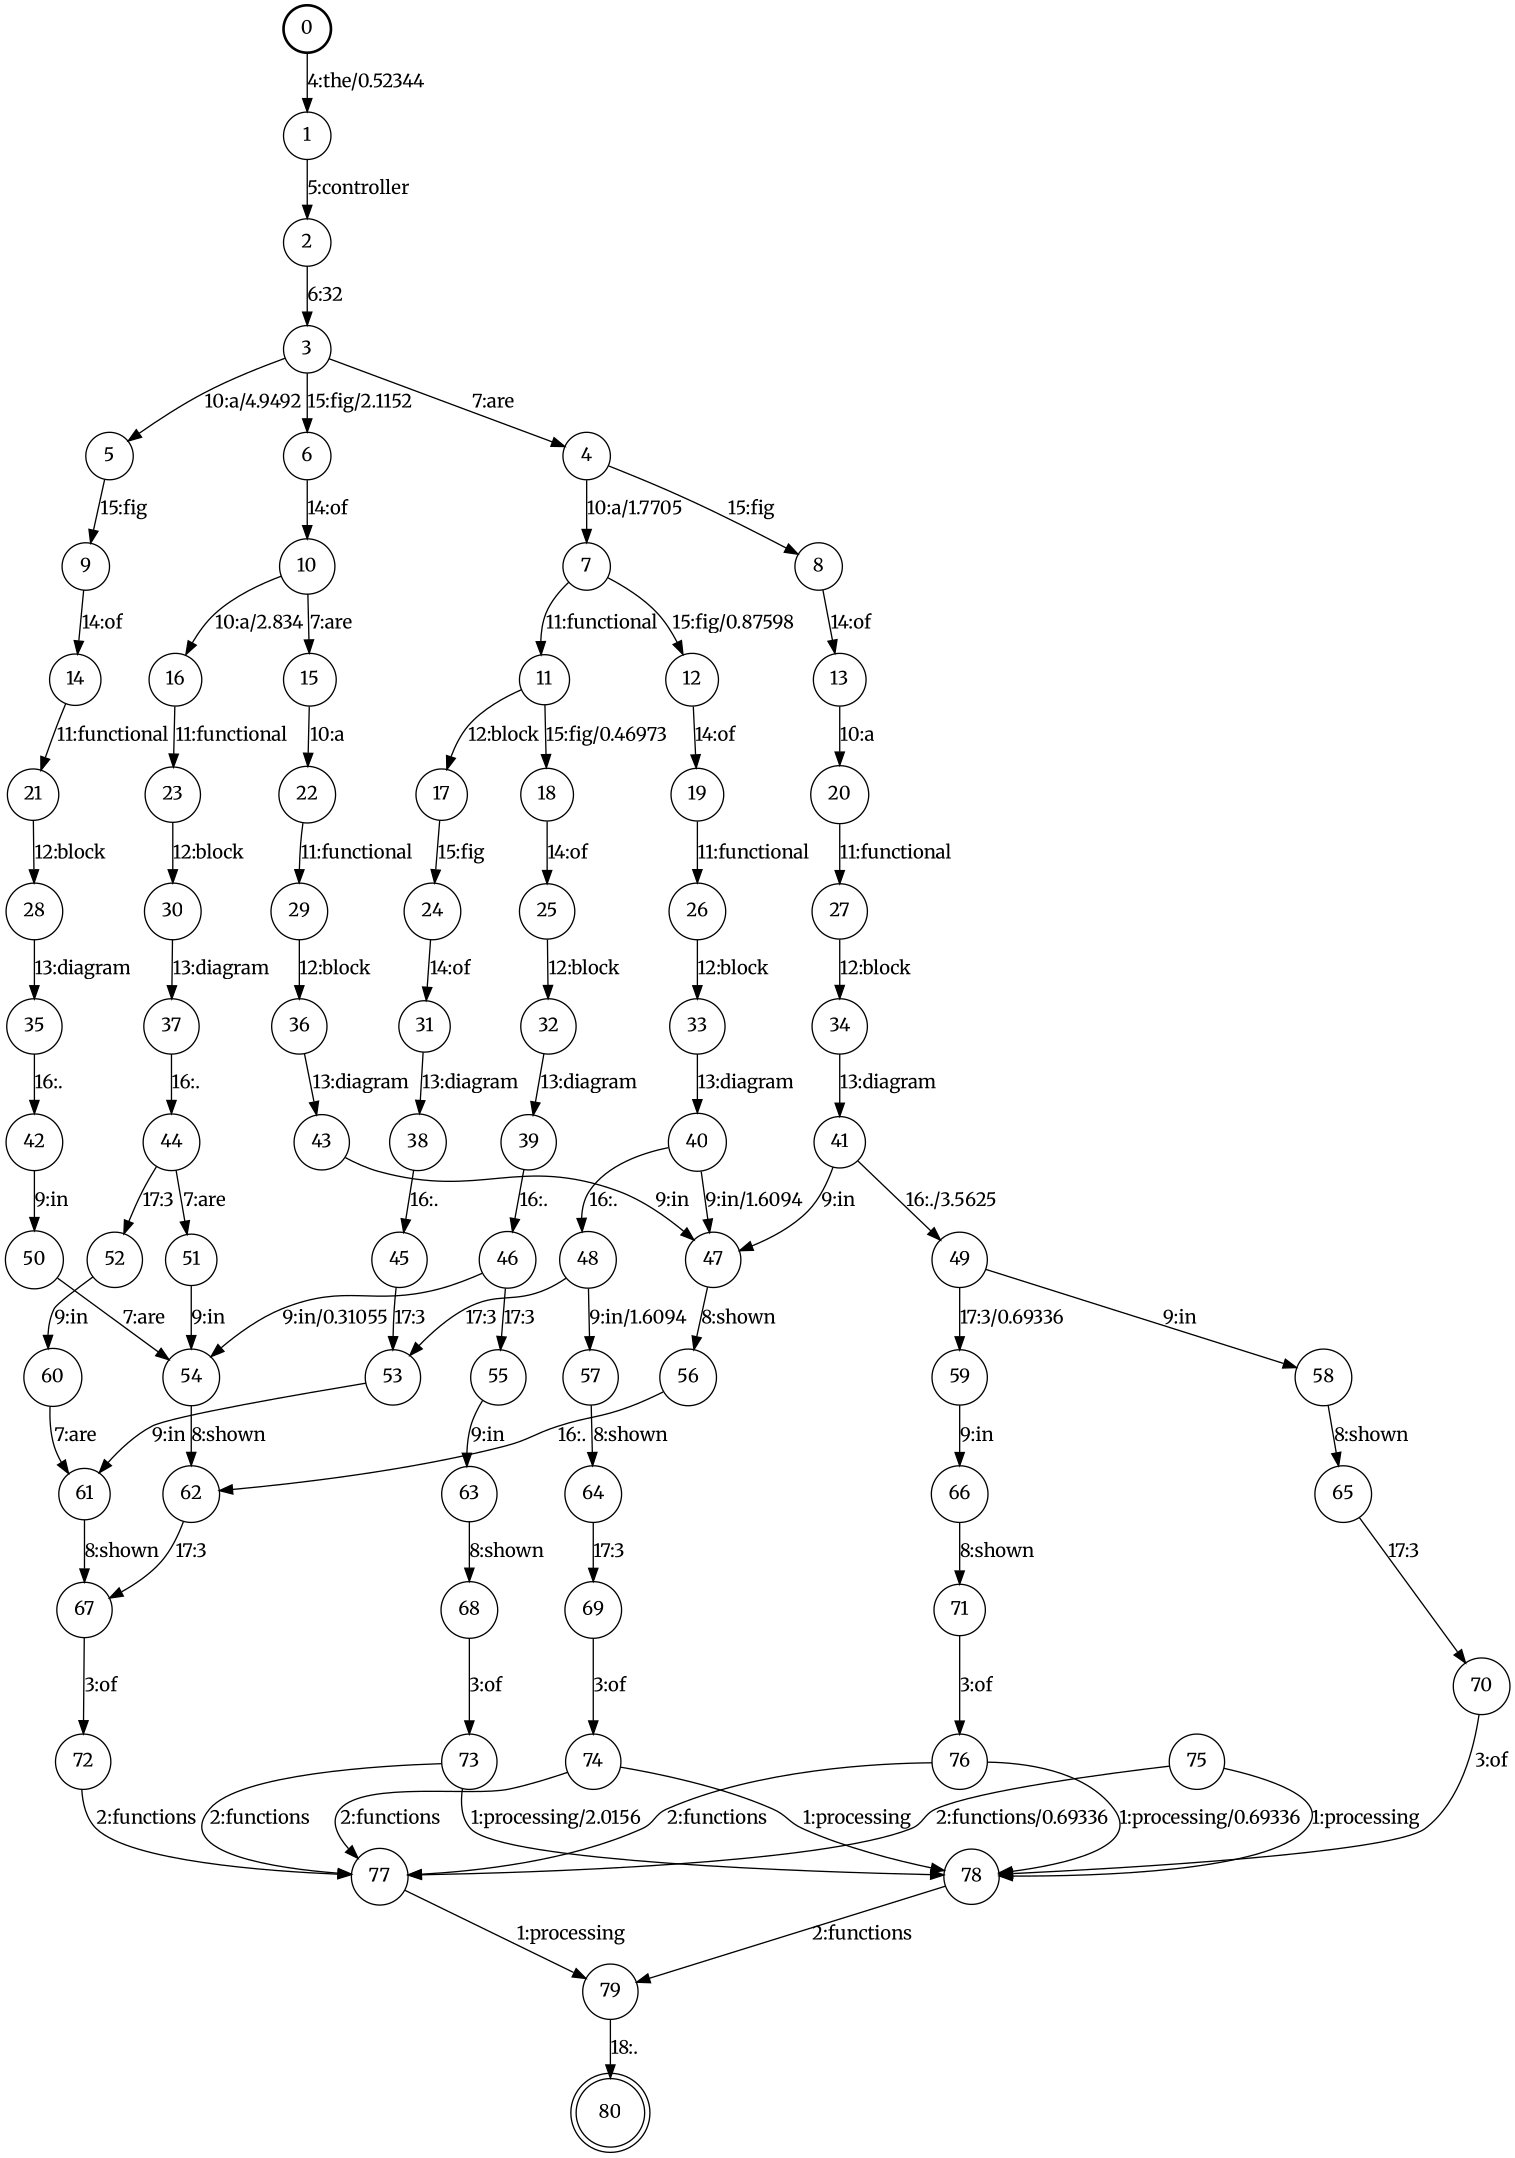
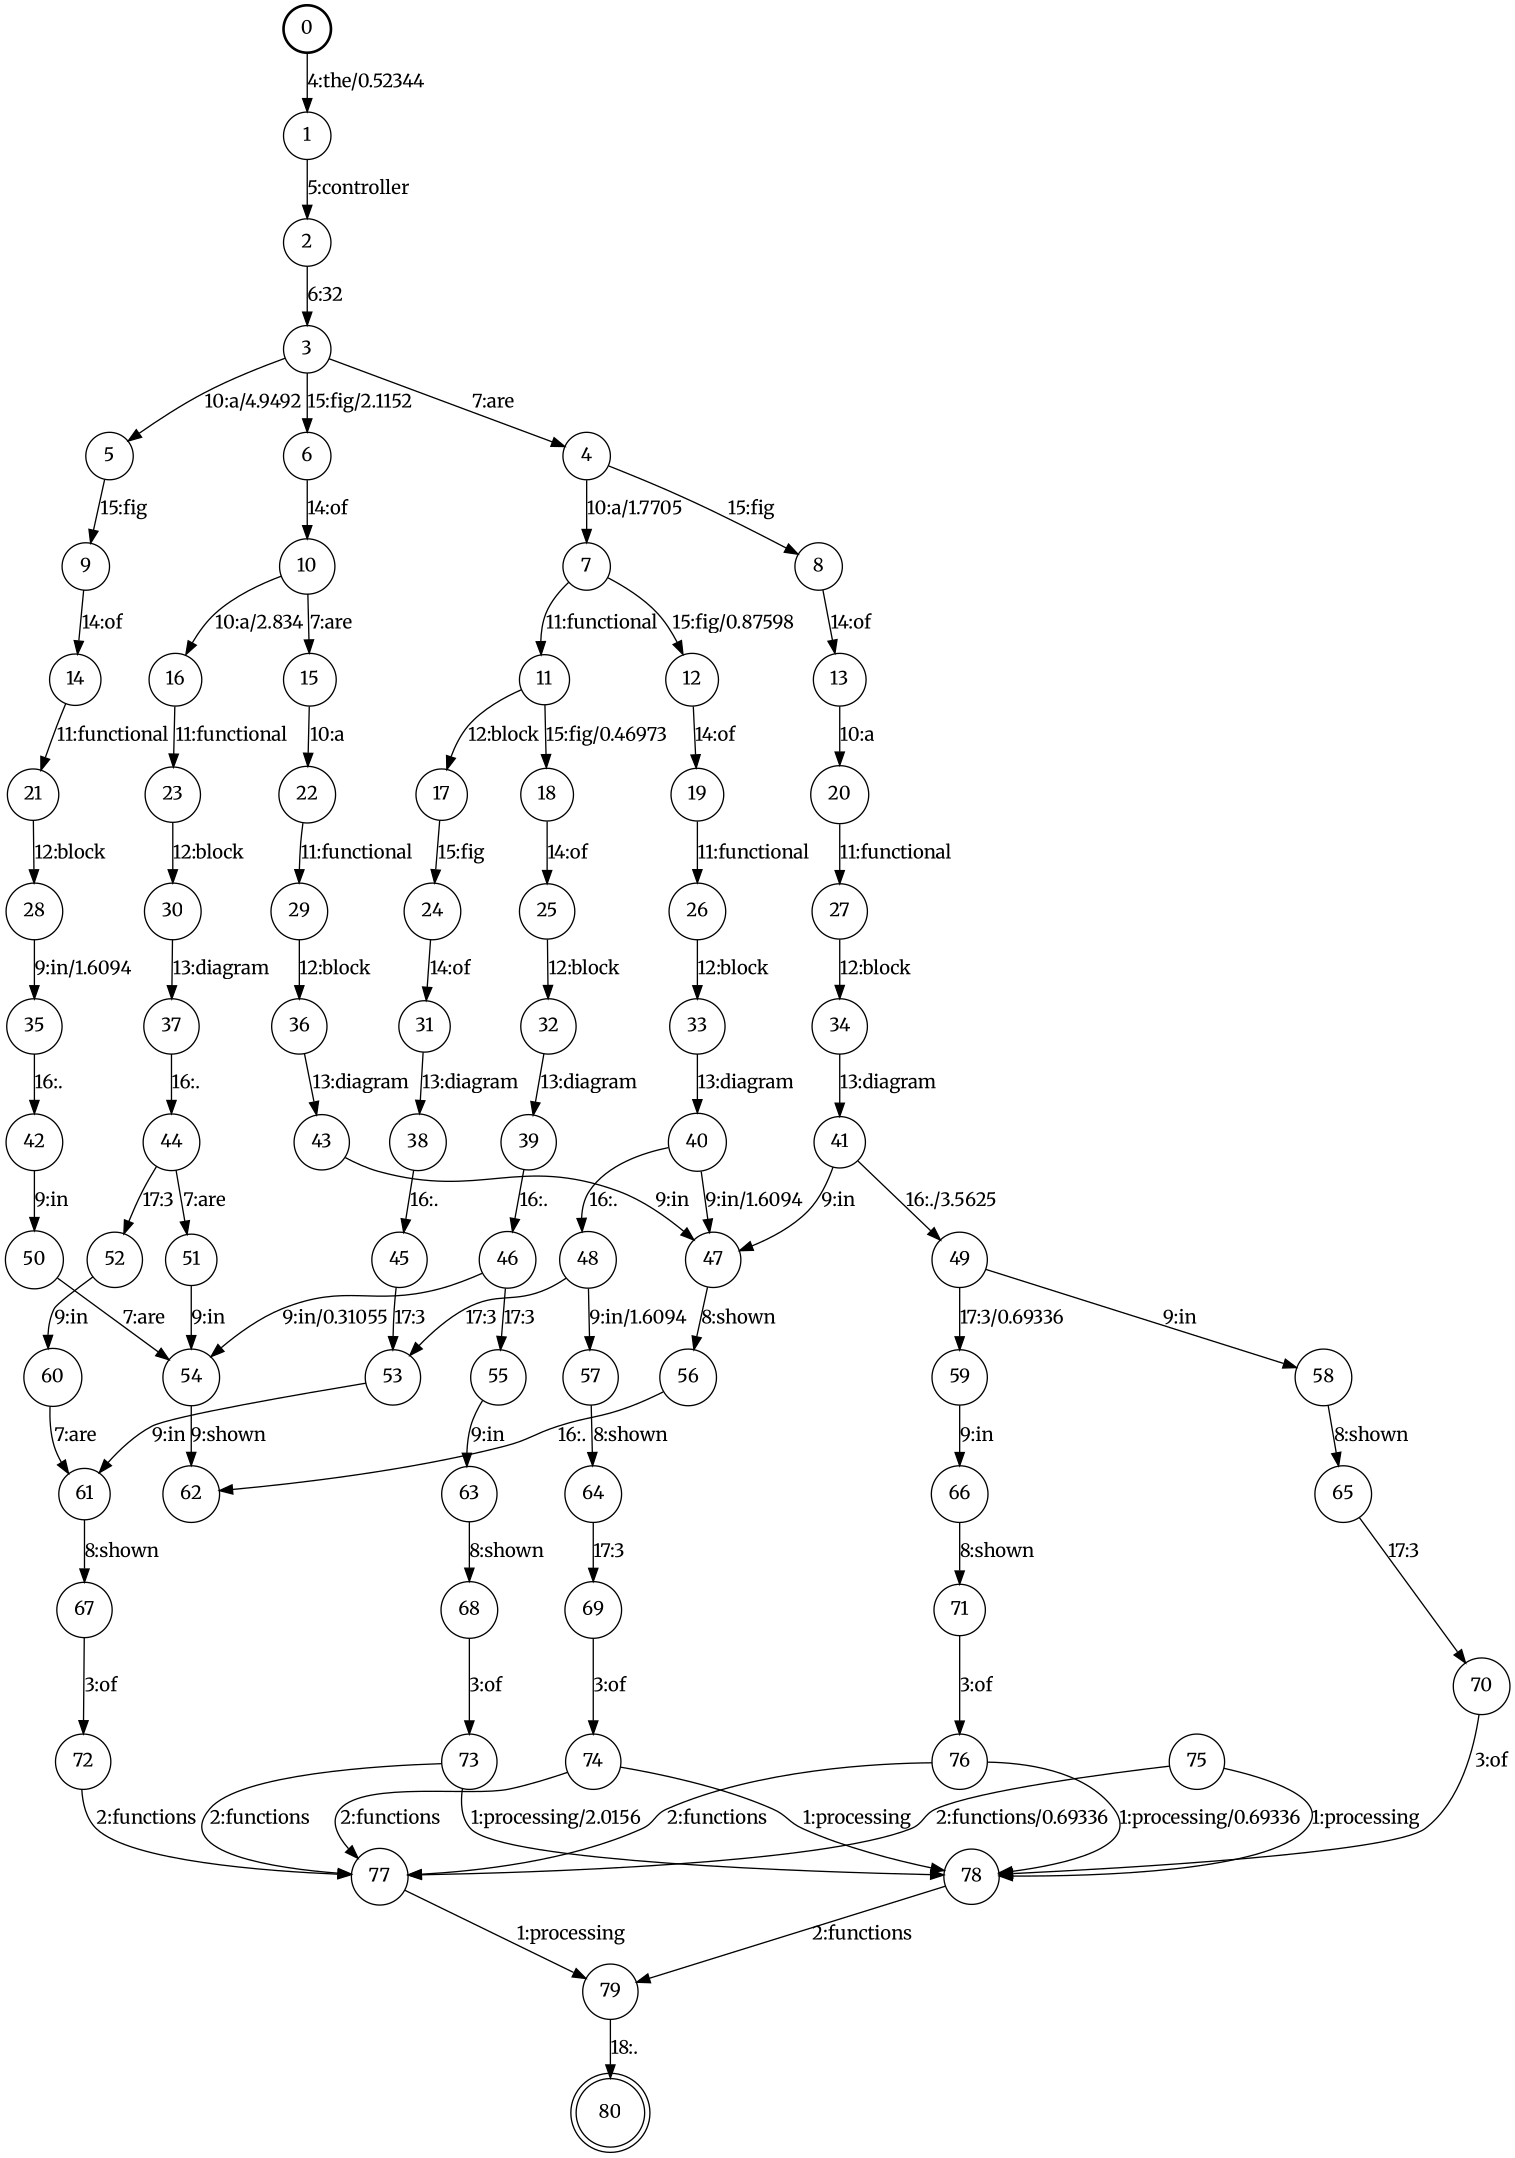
edge "28" -> "35": label "13:diagram" -> "9:in/1.6094"
edge "54" -> "62": label "8:shown" -> "9:shown"
edge "62" -> "67": removed, label "17:3"
